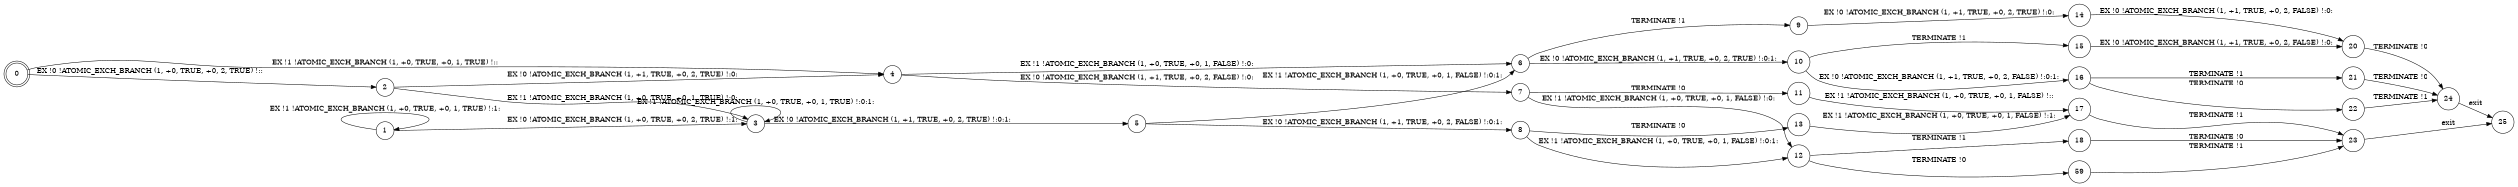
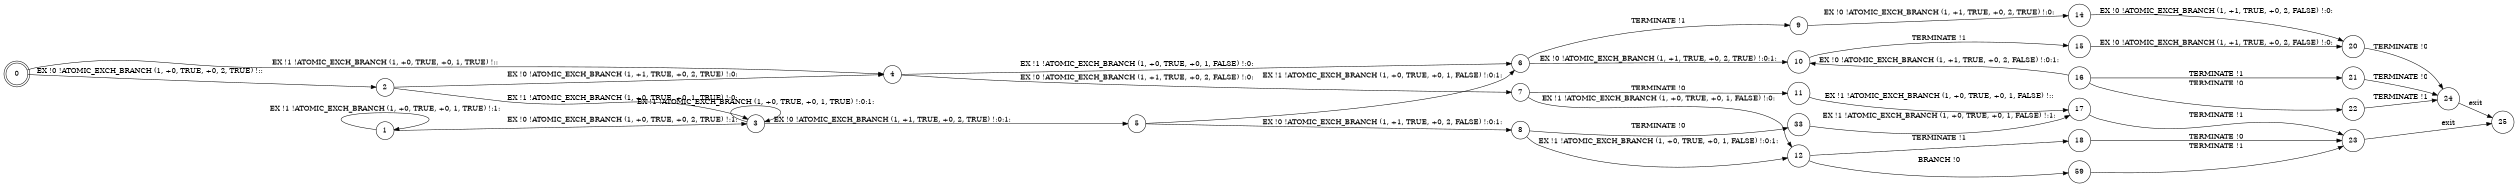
edge "10" -> "16": reversed
node "13": label "13" -> "33"
edge "12" -> "59": label "TERMINATE !0" -> "BRANCH !0"
